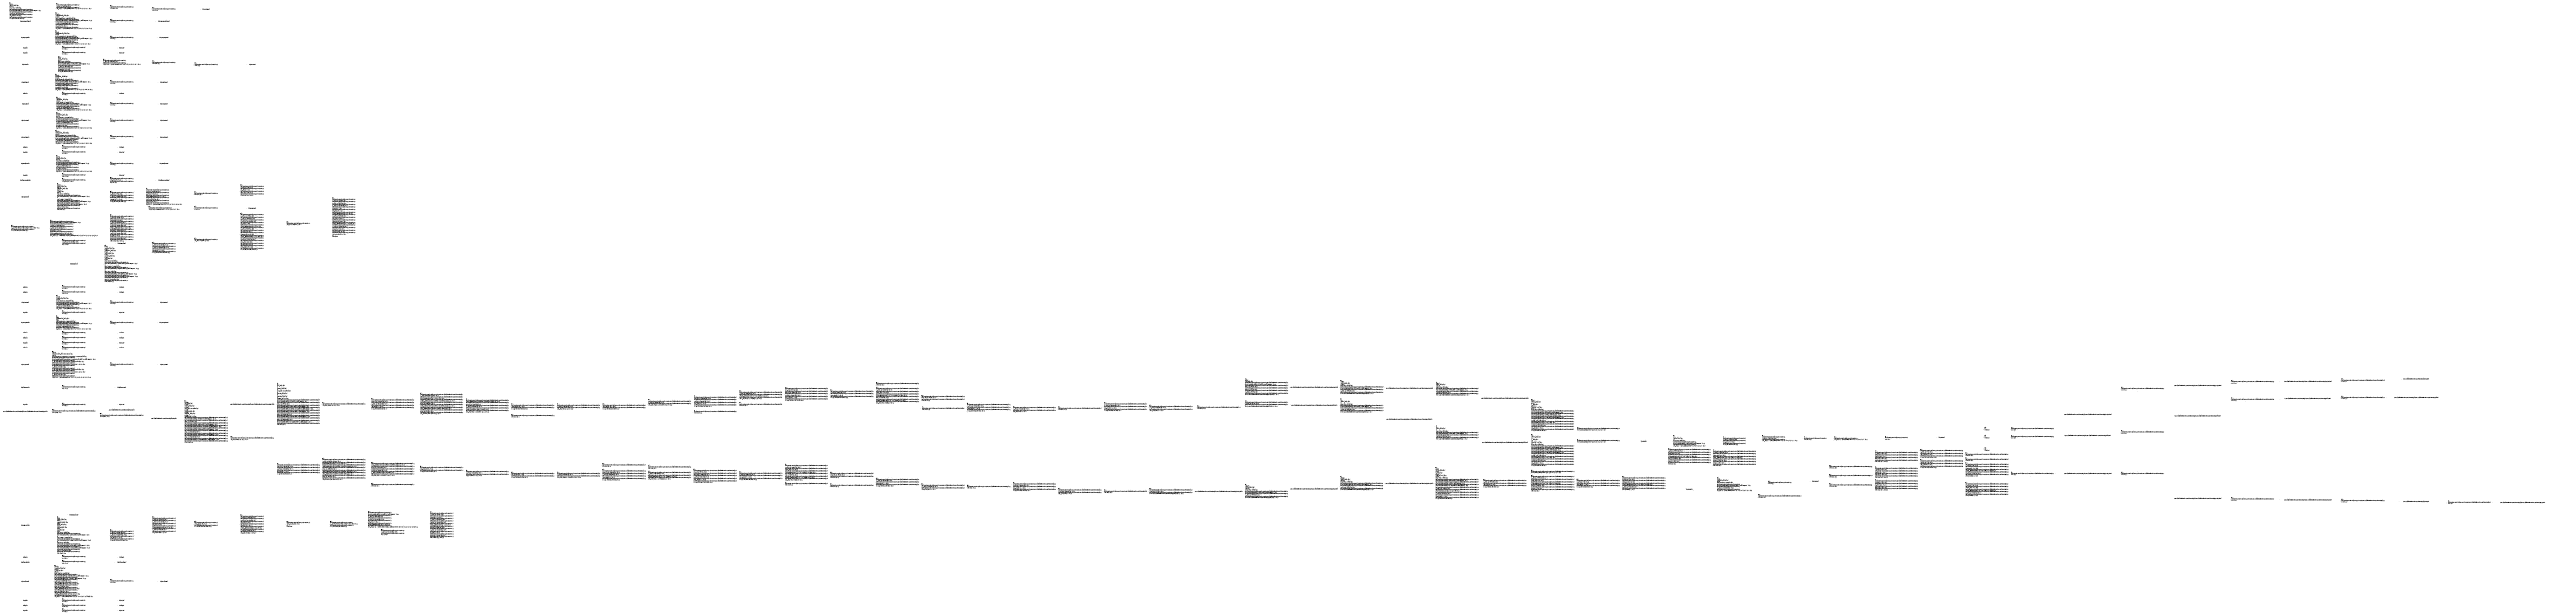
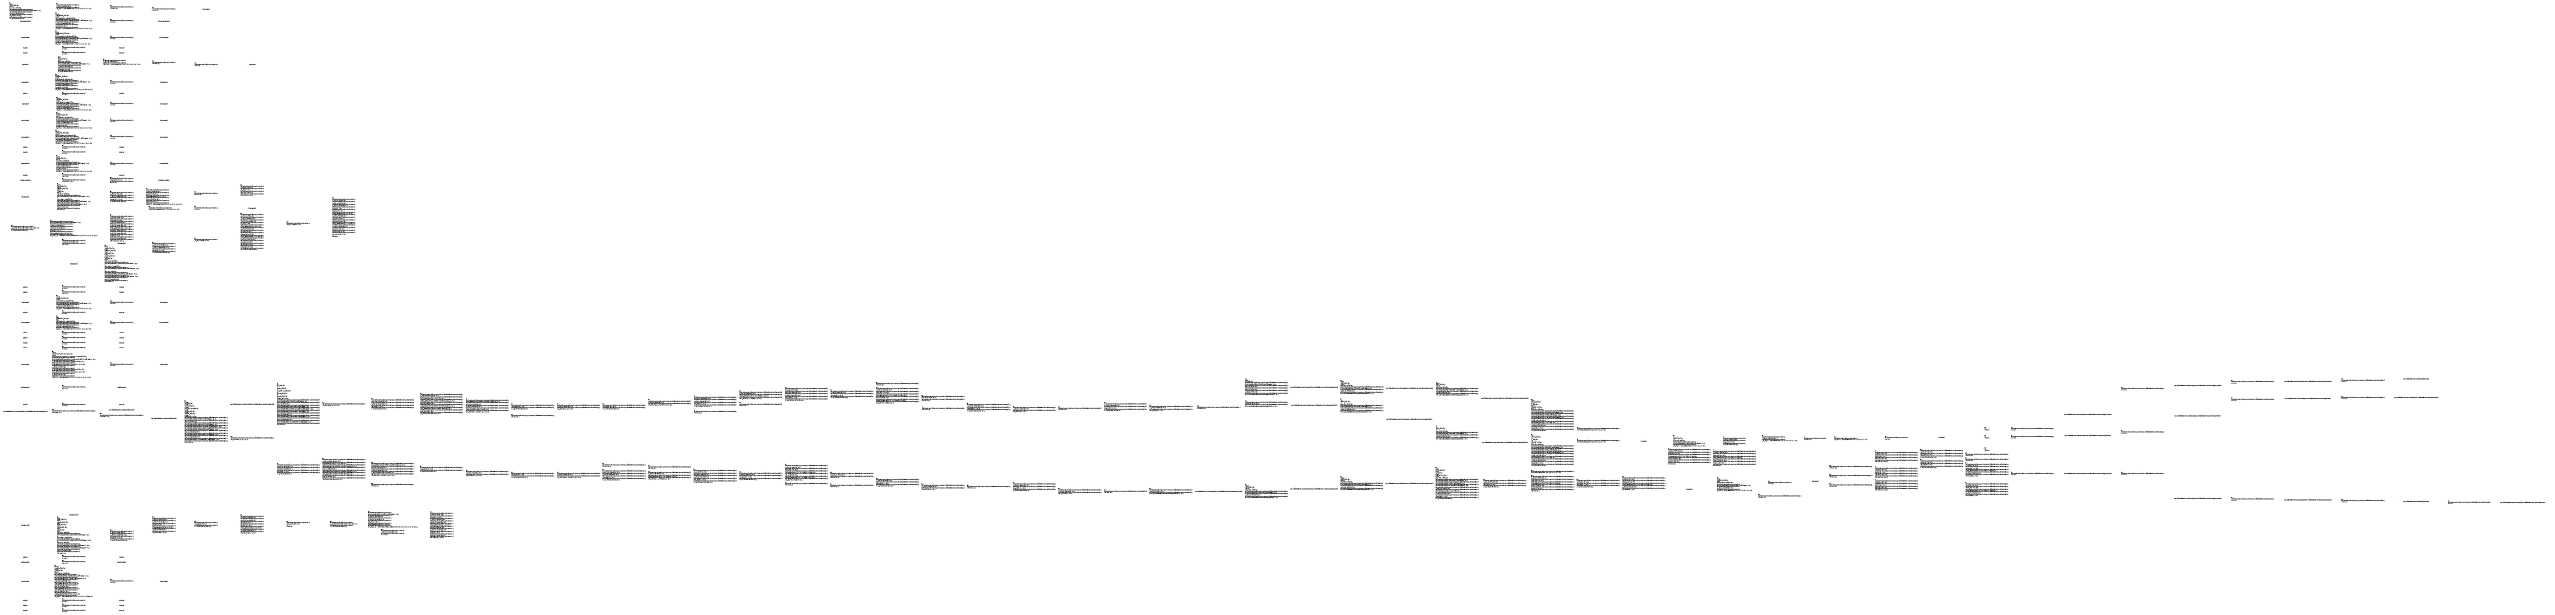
node "BB83:": text "ret goodB, !dbg !52" -> "ret void, !dbg !52"
